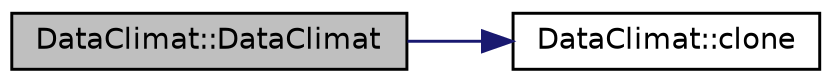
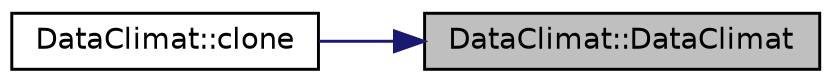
edge "DataClimat::DataClimat" -> "DataClimat::clone": reversed
